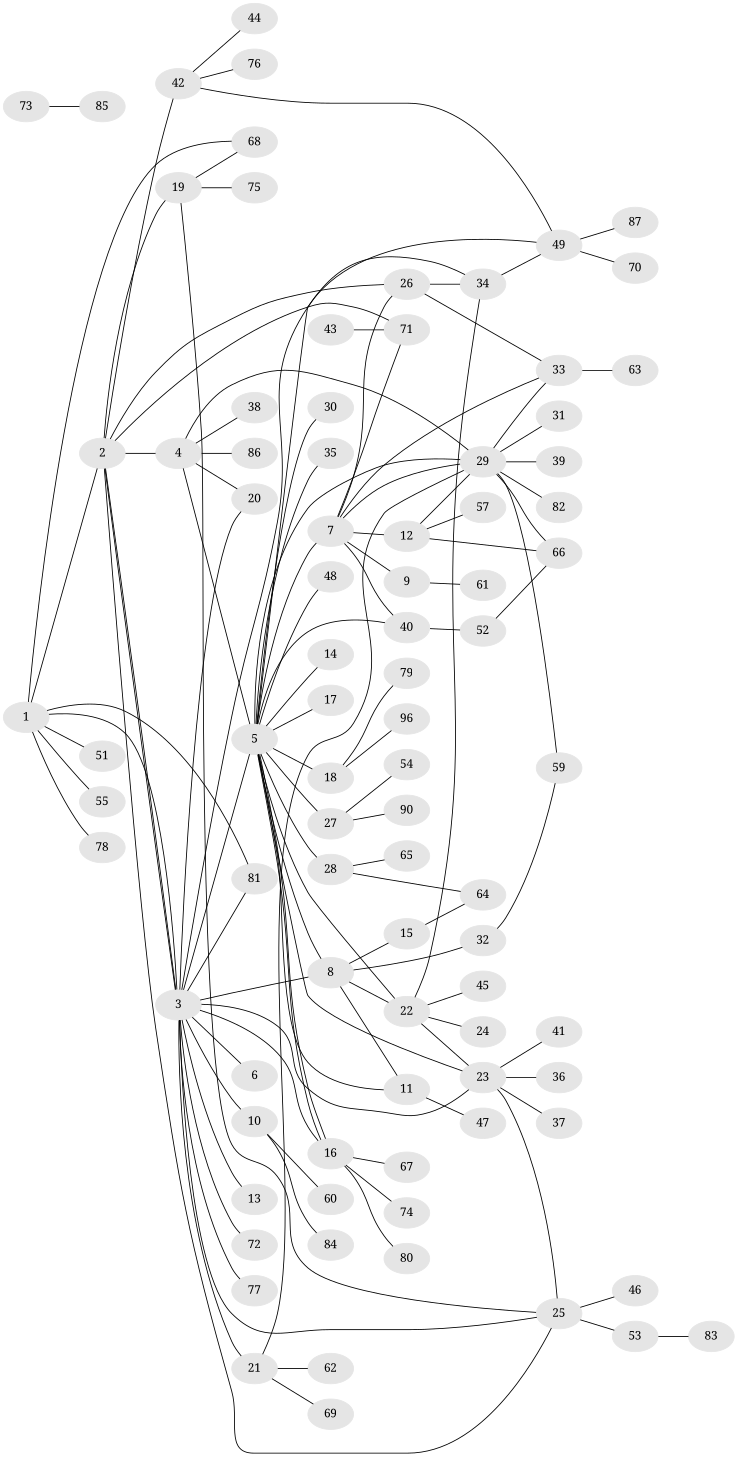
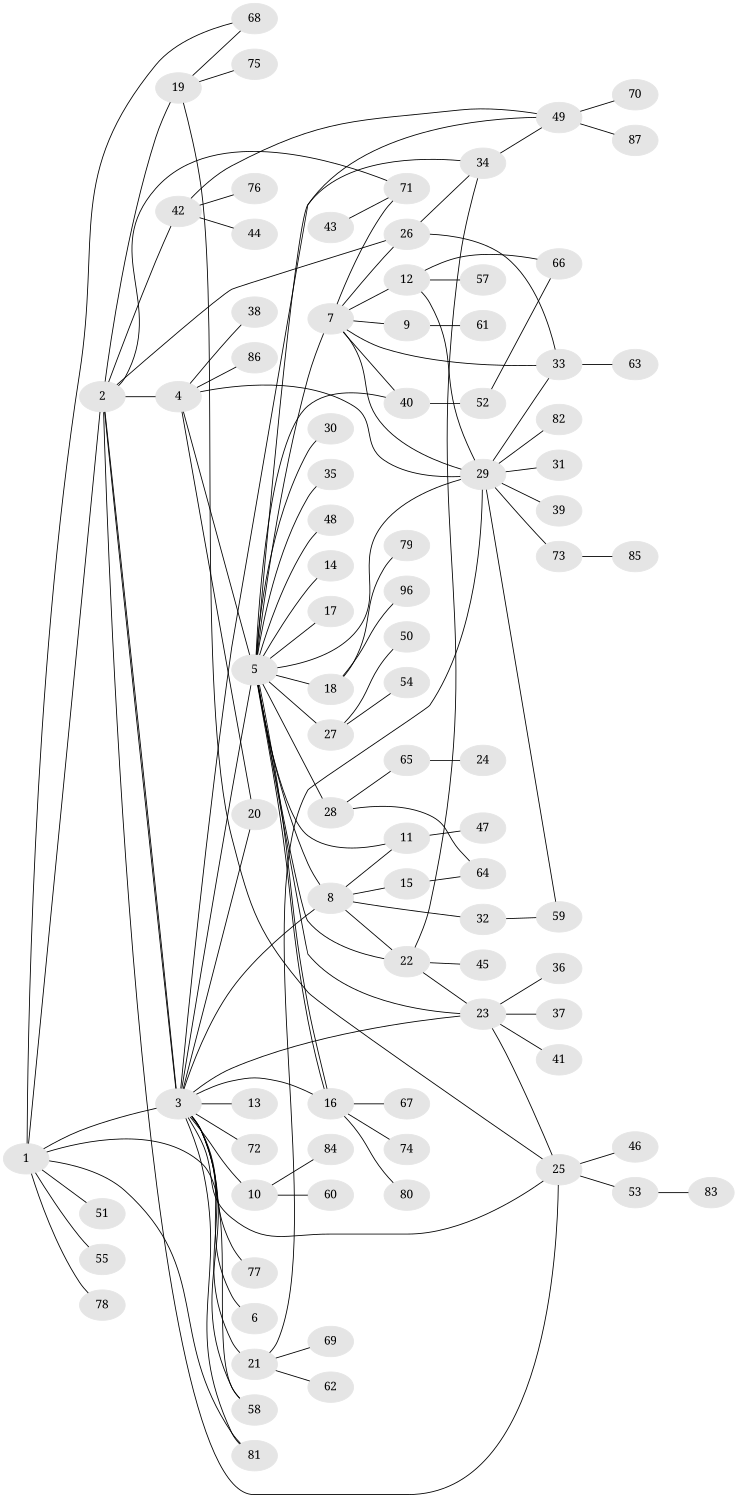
edge "29" -- "66": now "29" -- "73"
node "90": label "90" -> "50"
edge "22" -- "24": now "65" -- "24"
node "58": added
